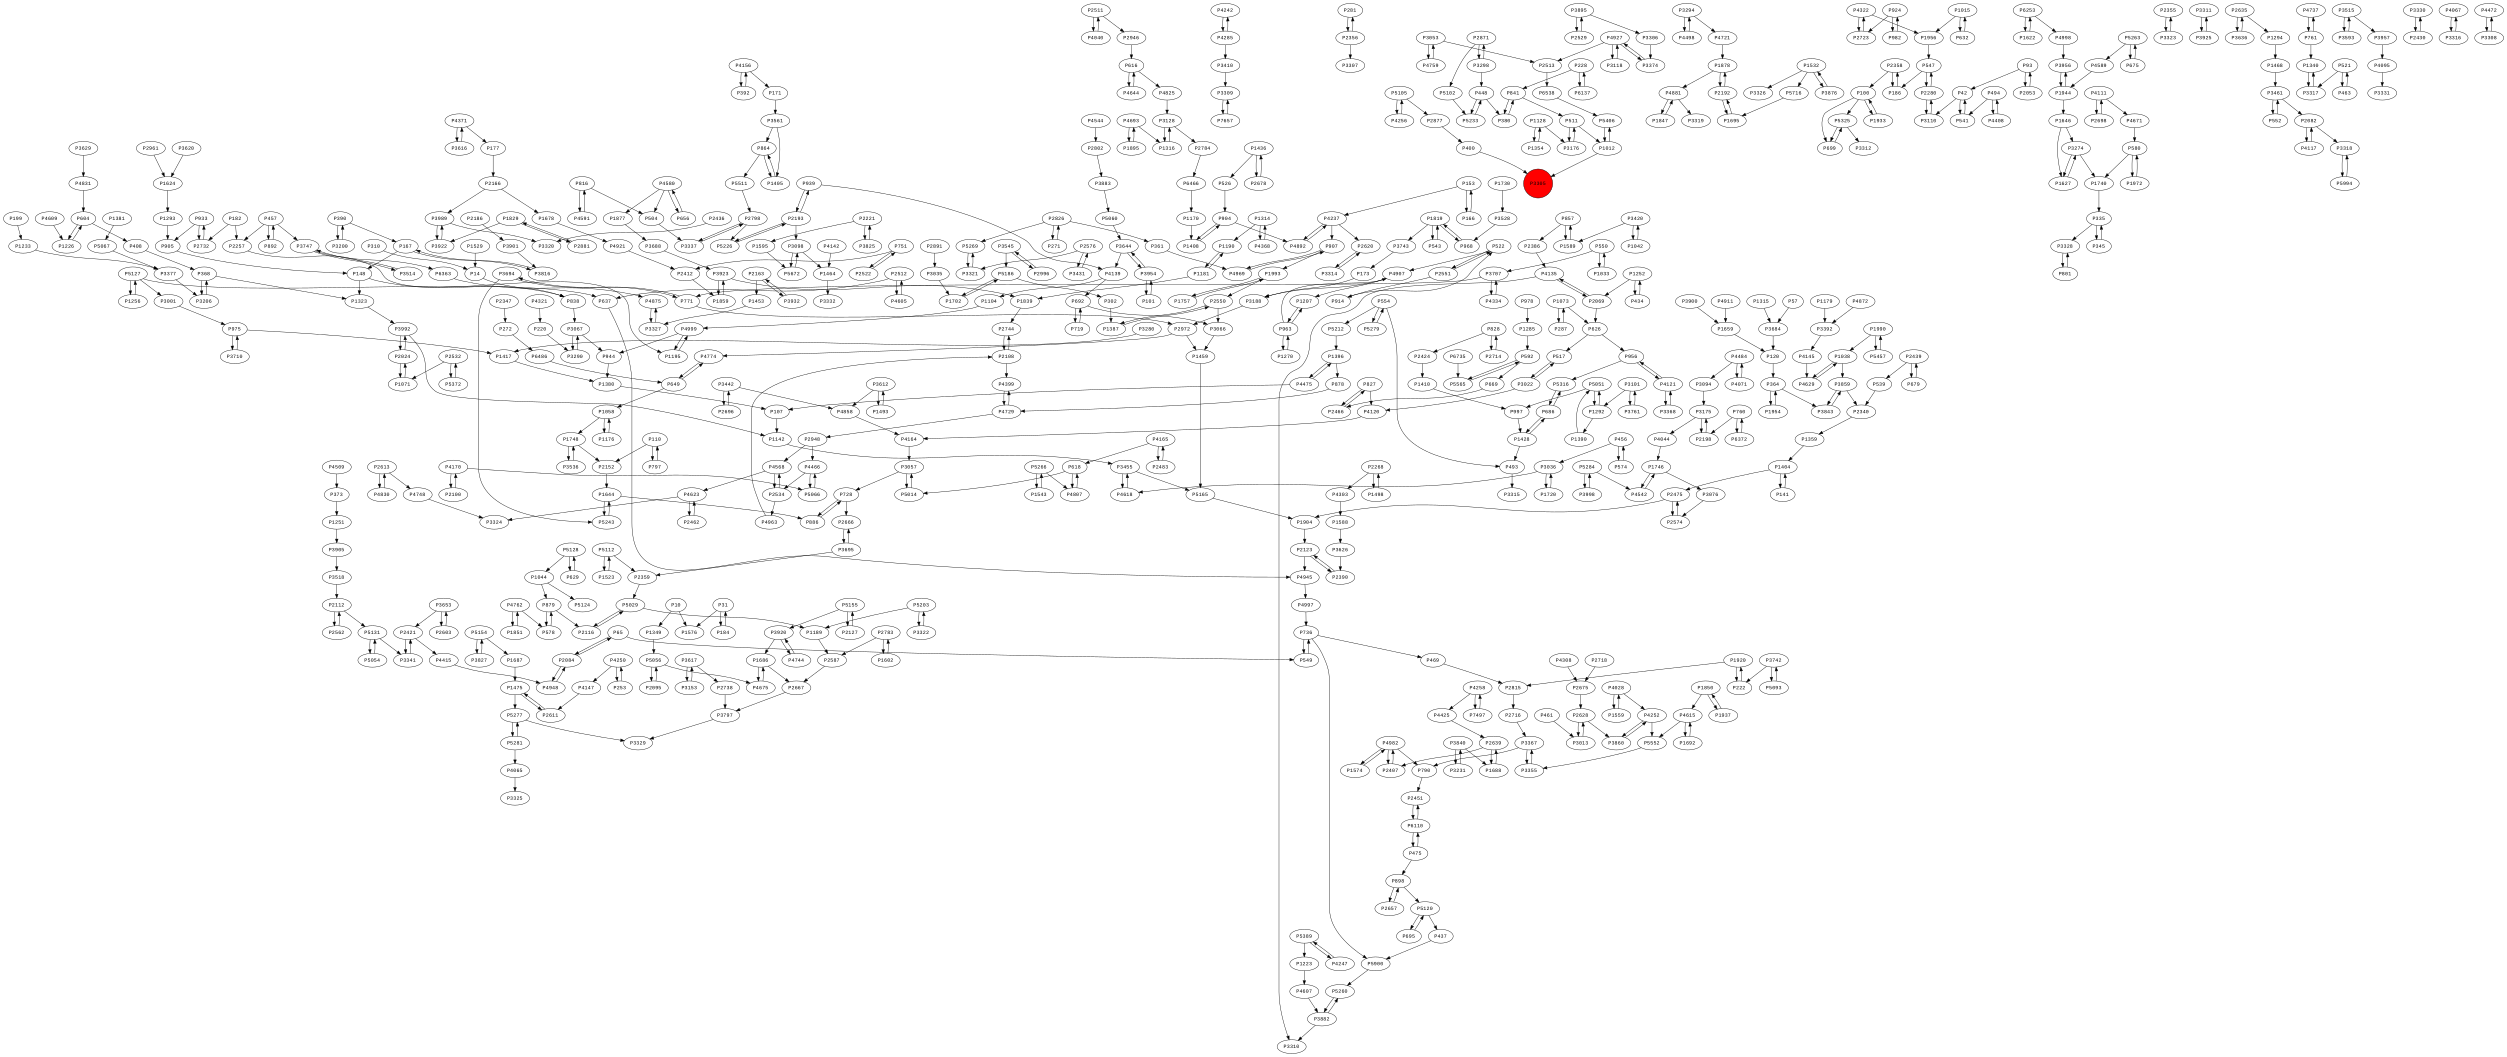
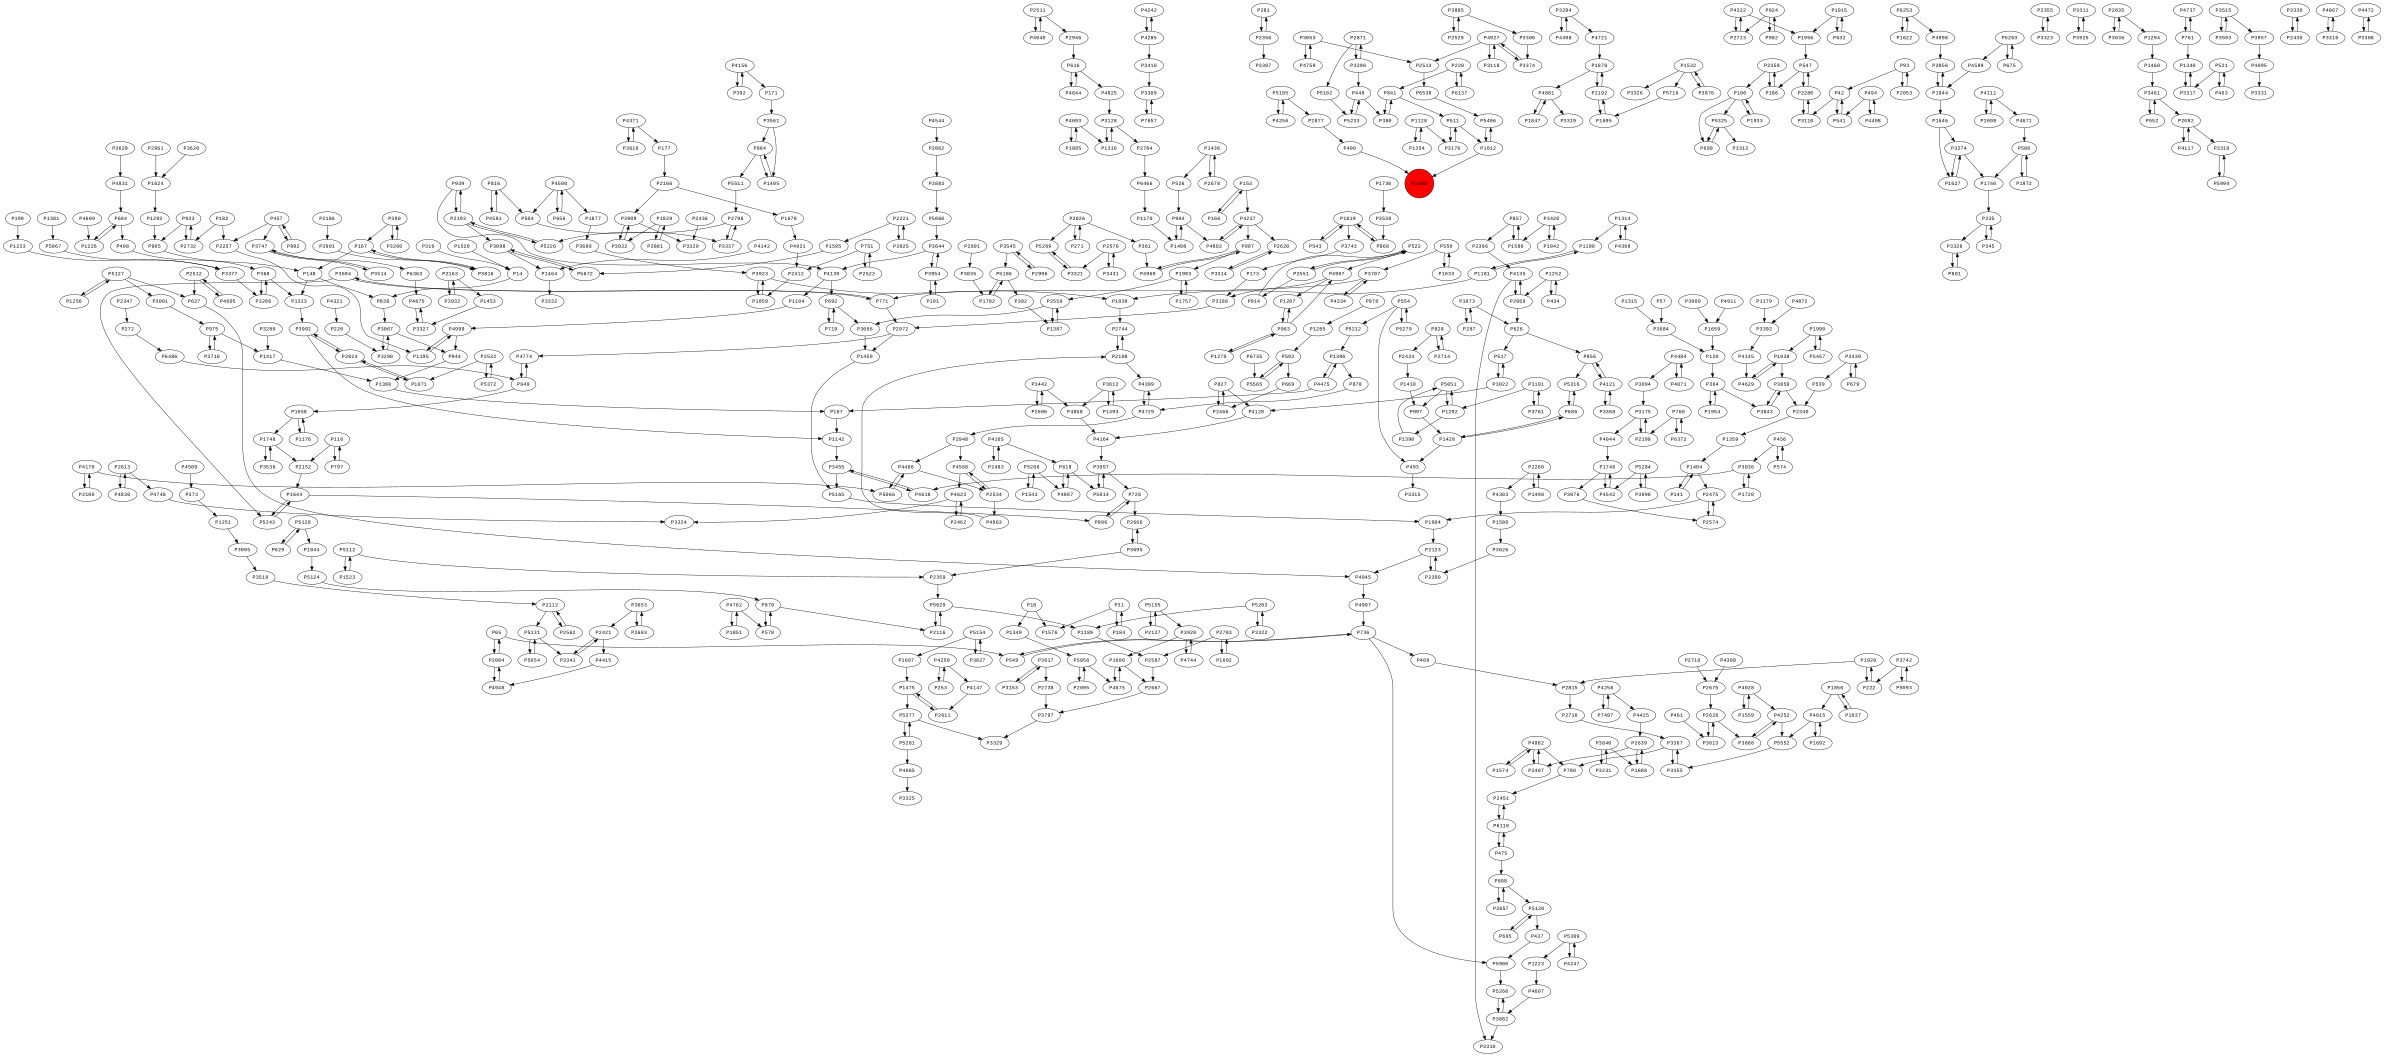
edge "P1044" -> "P879": now "P5124" -> "P879"
